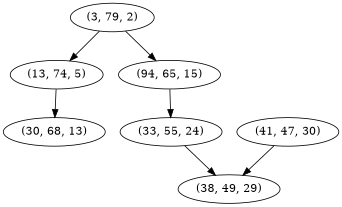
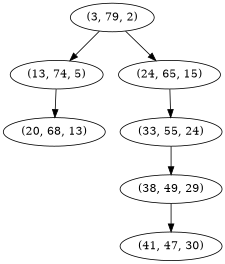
node "(94, 65, 15)": label "(94, 65, 15)" -> "(24, 65, 15)"
node "(30, 68, 13)": label "(30, 68, 13)" -> "(20, 68, 13)"
edge "(41, 47, 30)" -> "(38, 49, 29)": reversed
